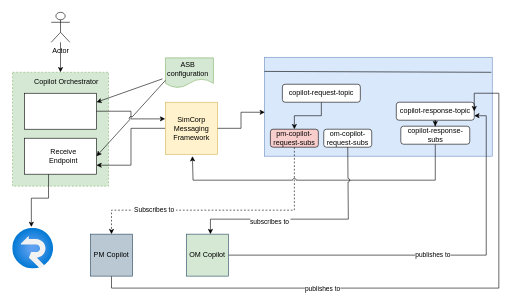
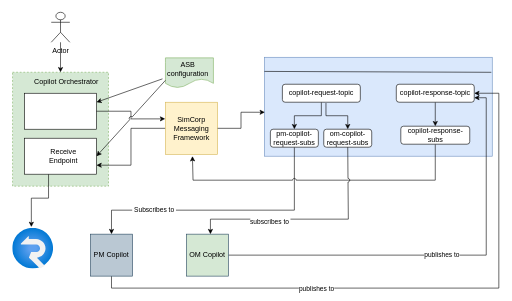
node "copilot-response-topic": moved (435, 111) -> (435, 93)
edge "copilot-request-topic" -> "om-copilot-request-subs": added
node "pm-copilot-request-subs": fillcolor #f8cecc -> #ffffff
edge "pm-copilot-request-subs" -> "PM Copilot": style dashed -> solid
